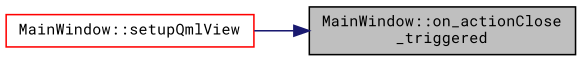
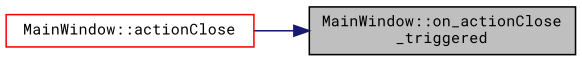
node "MainWindow::setupQmlView": label "MainWindow::setupQmlView" -> "MainWindow::actionClose"
